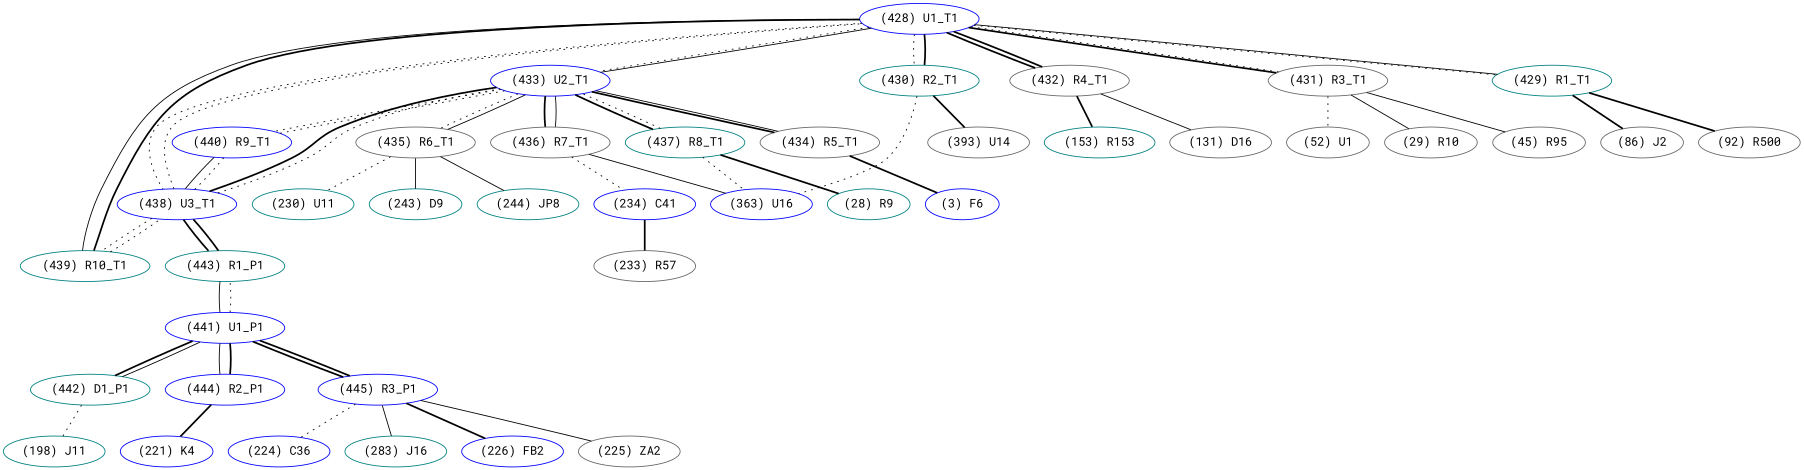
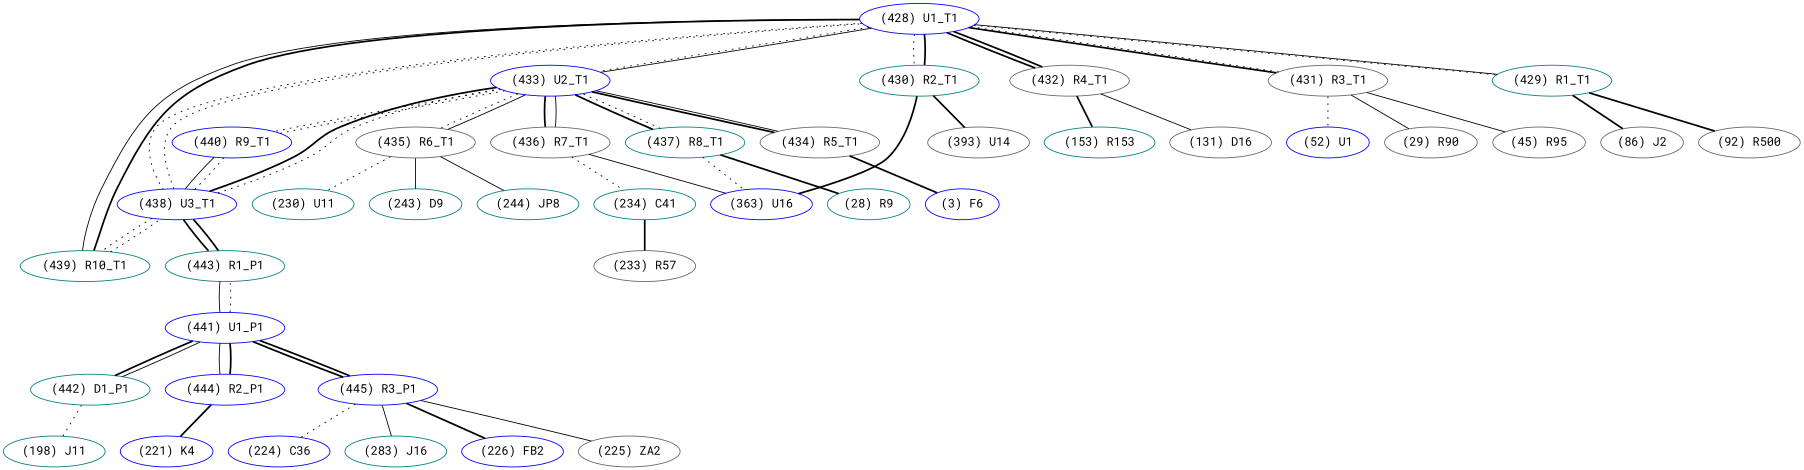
node "(52) U1": color gray40 -> blue
node "(29) R10": label "(29) R10" -> "(29) R90"
edge "(430) R2_T1" -- "(363) U16": style dotted -> bold
node "(234) C41": color blue -> teal
